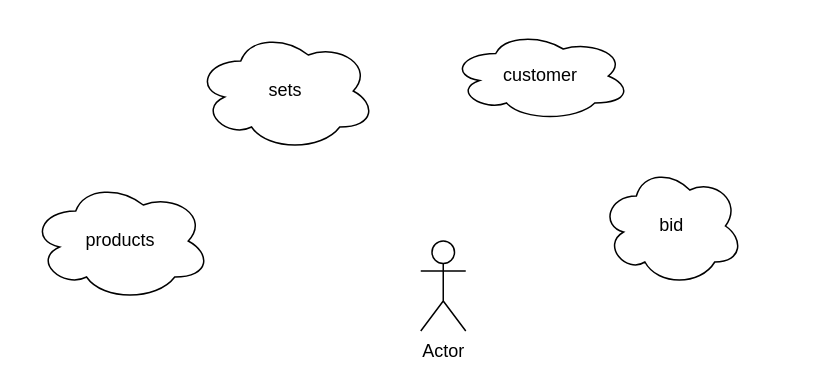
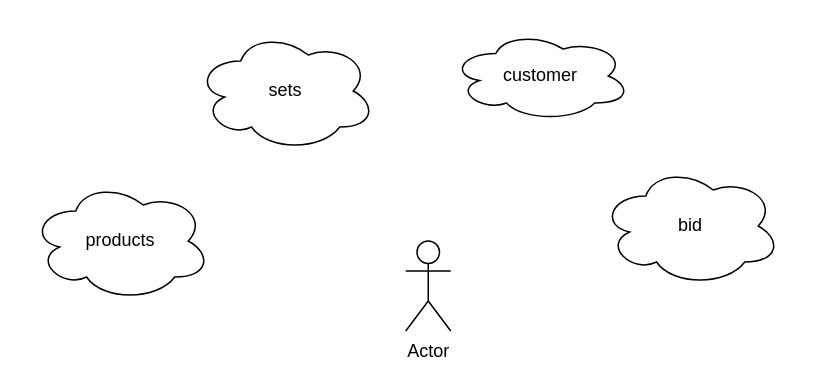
node "bid": size 143x120 -> 180x120
node "Actor": moved (443, 286) -> (428, 286)
